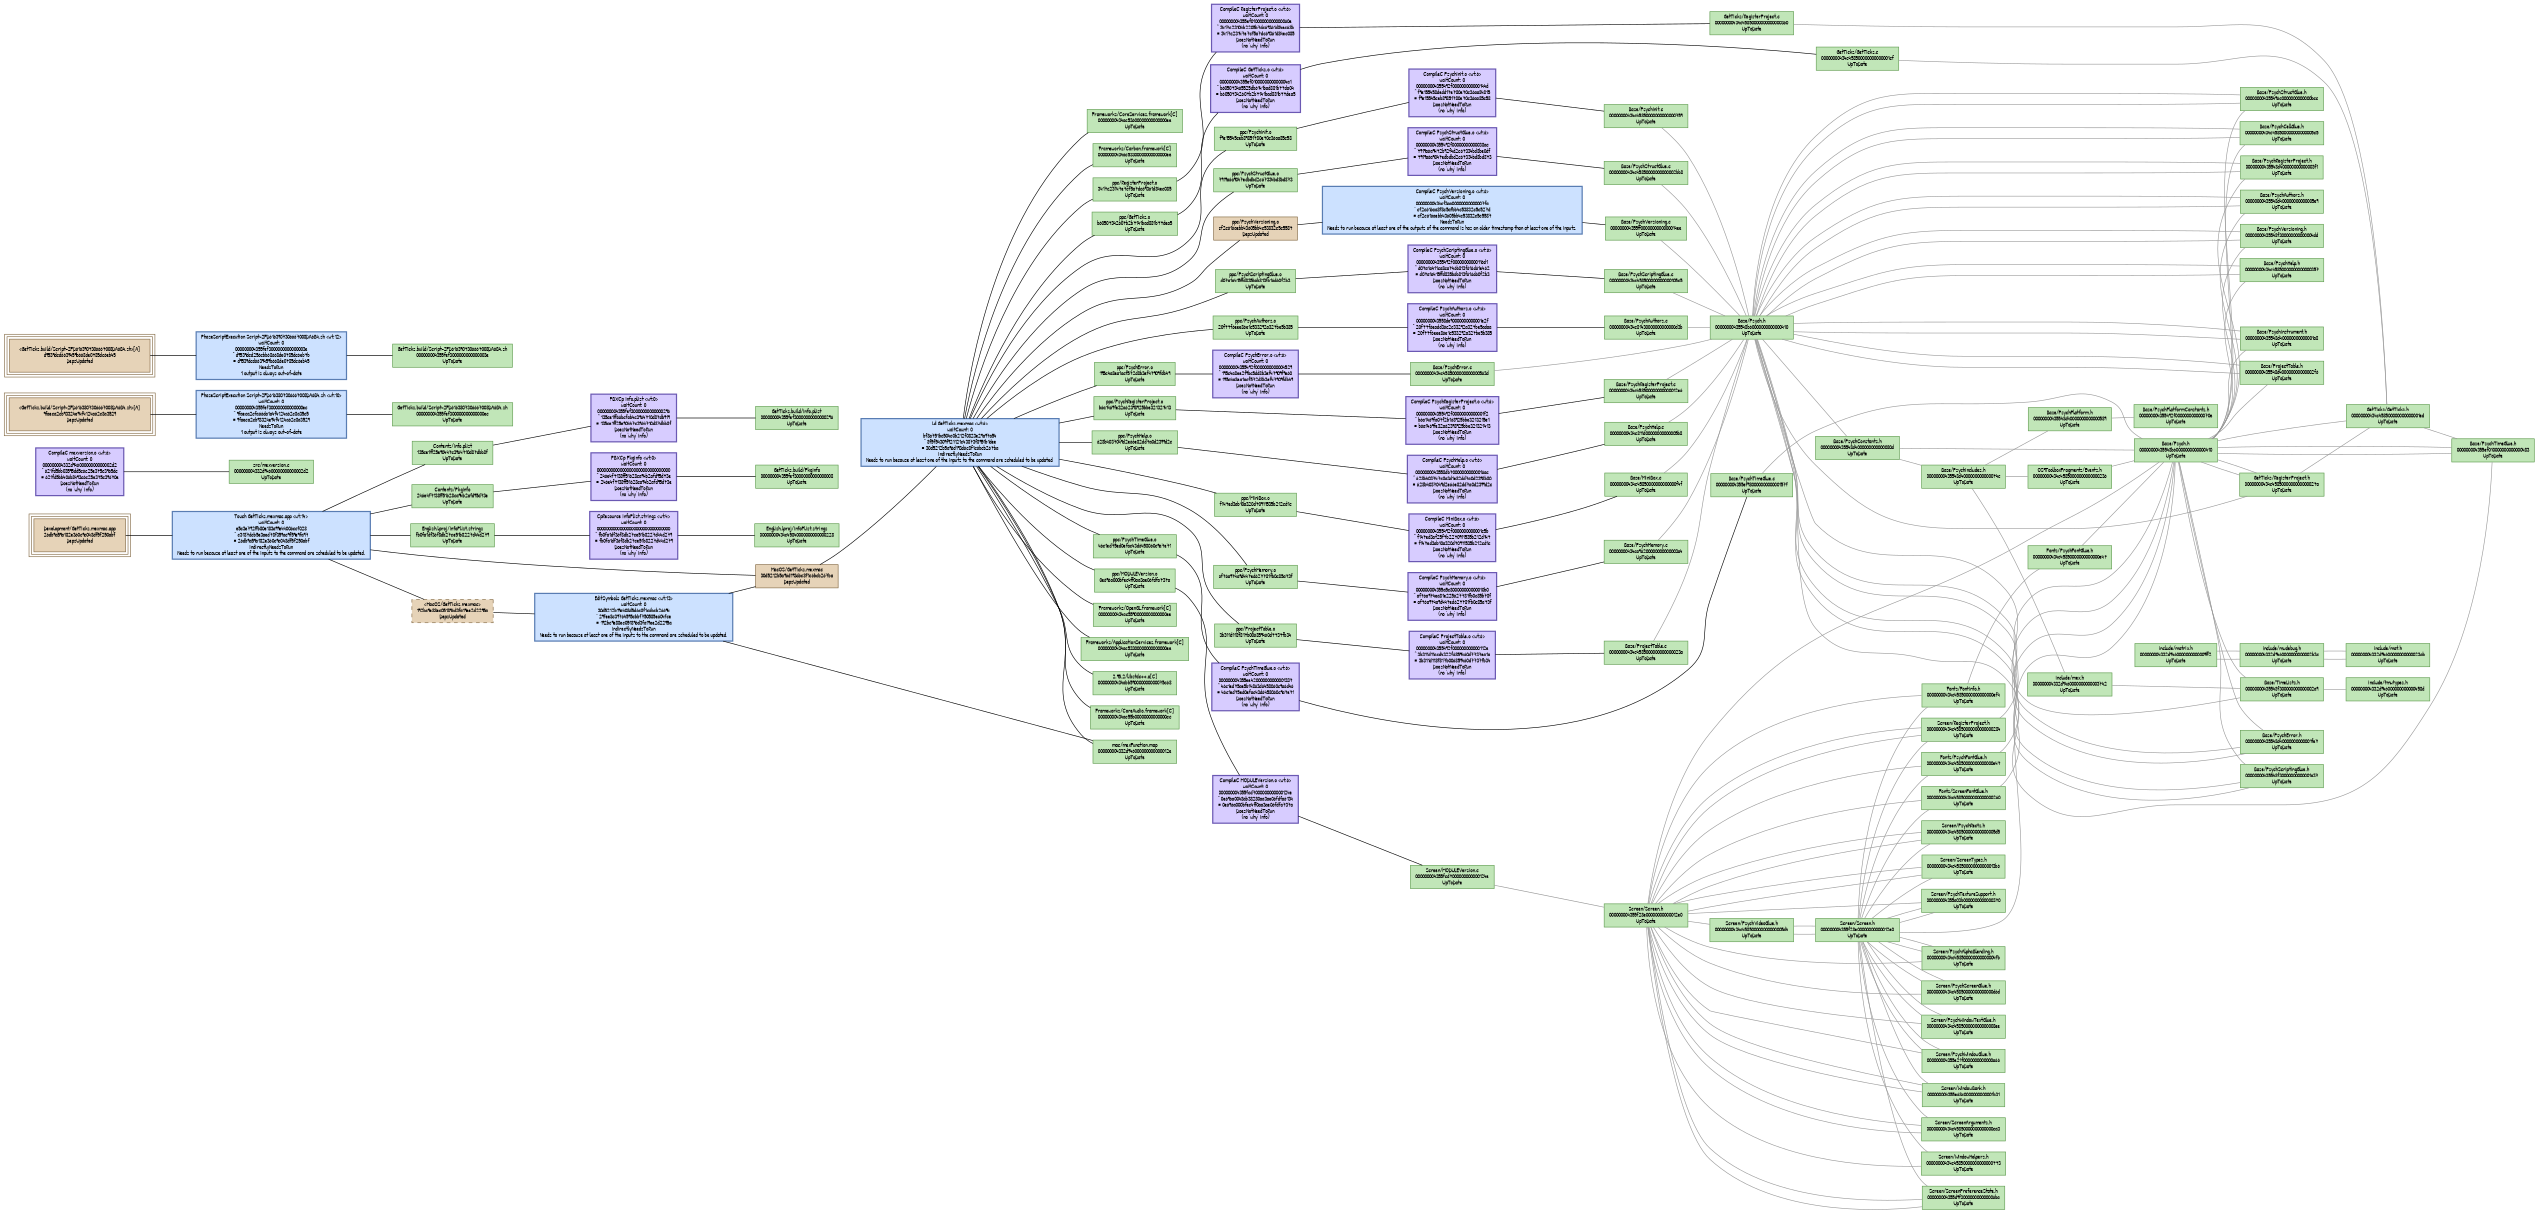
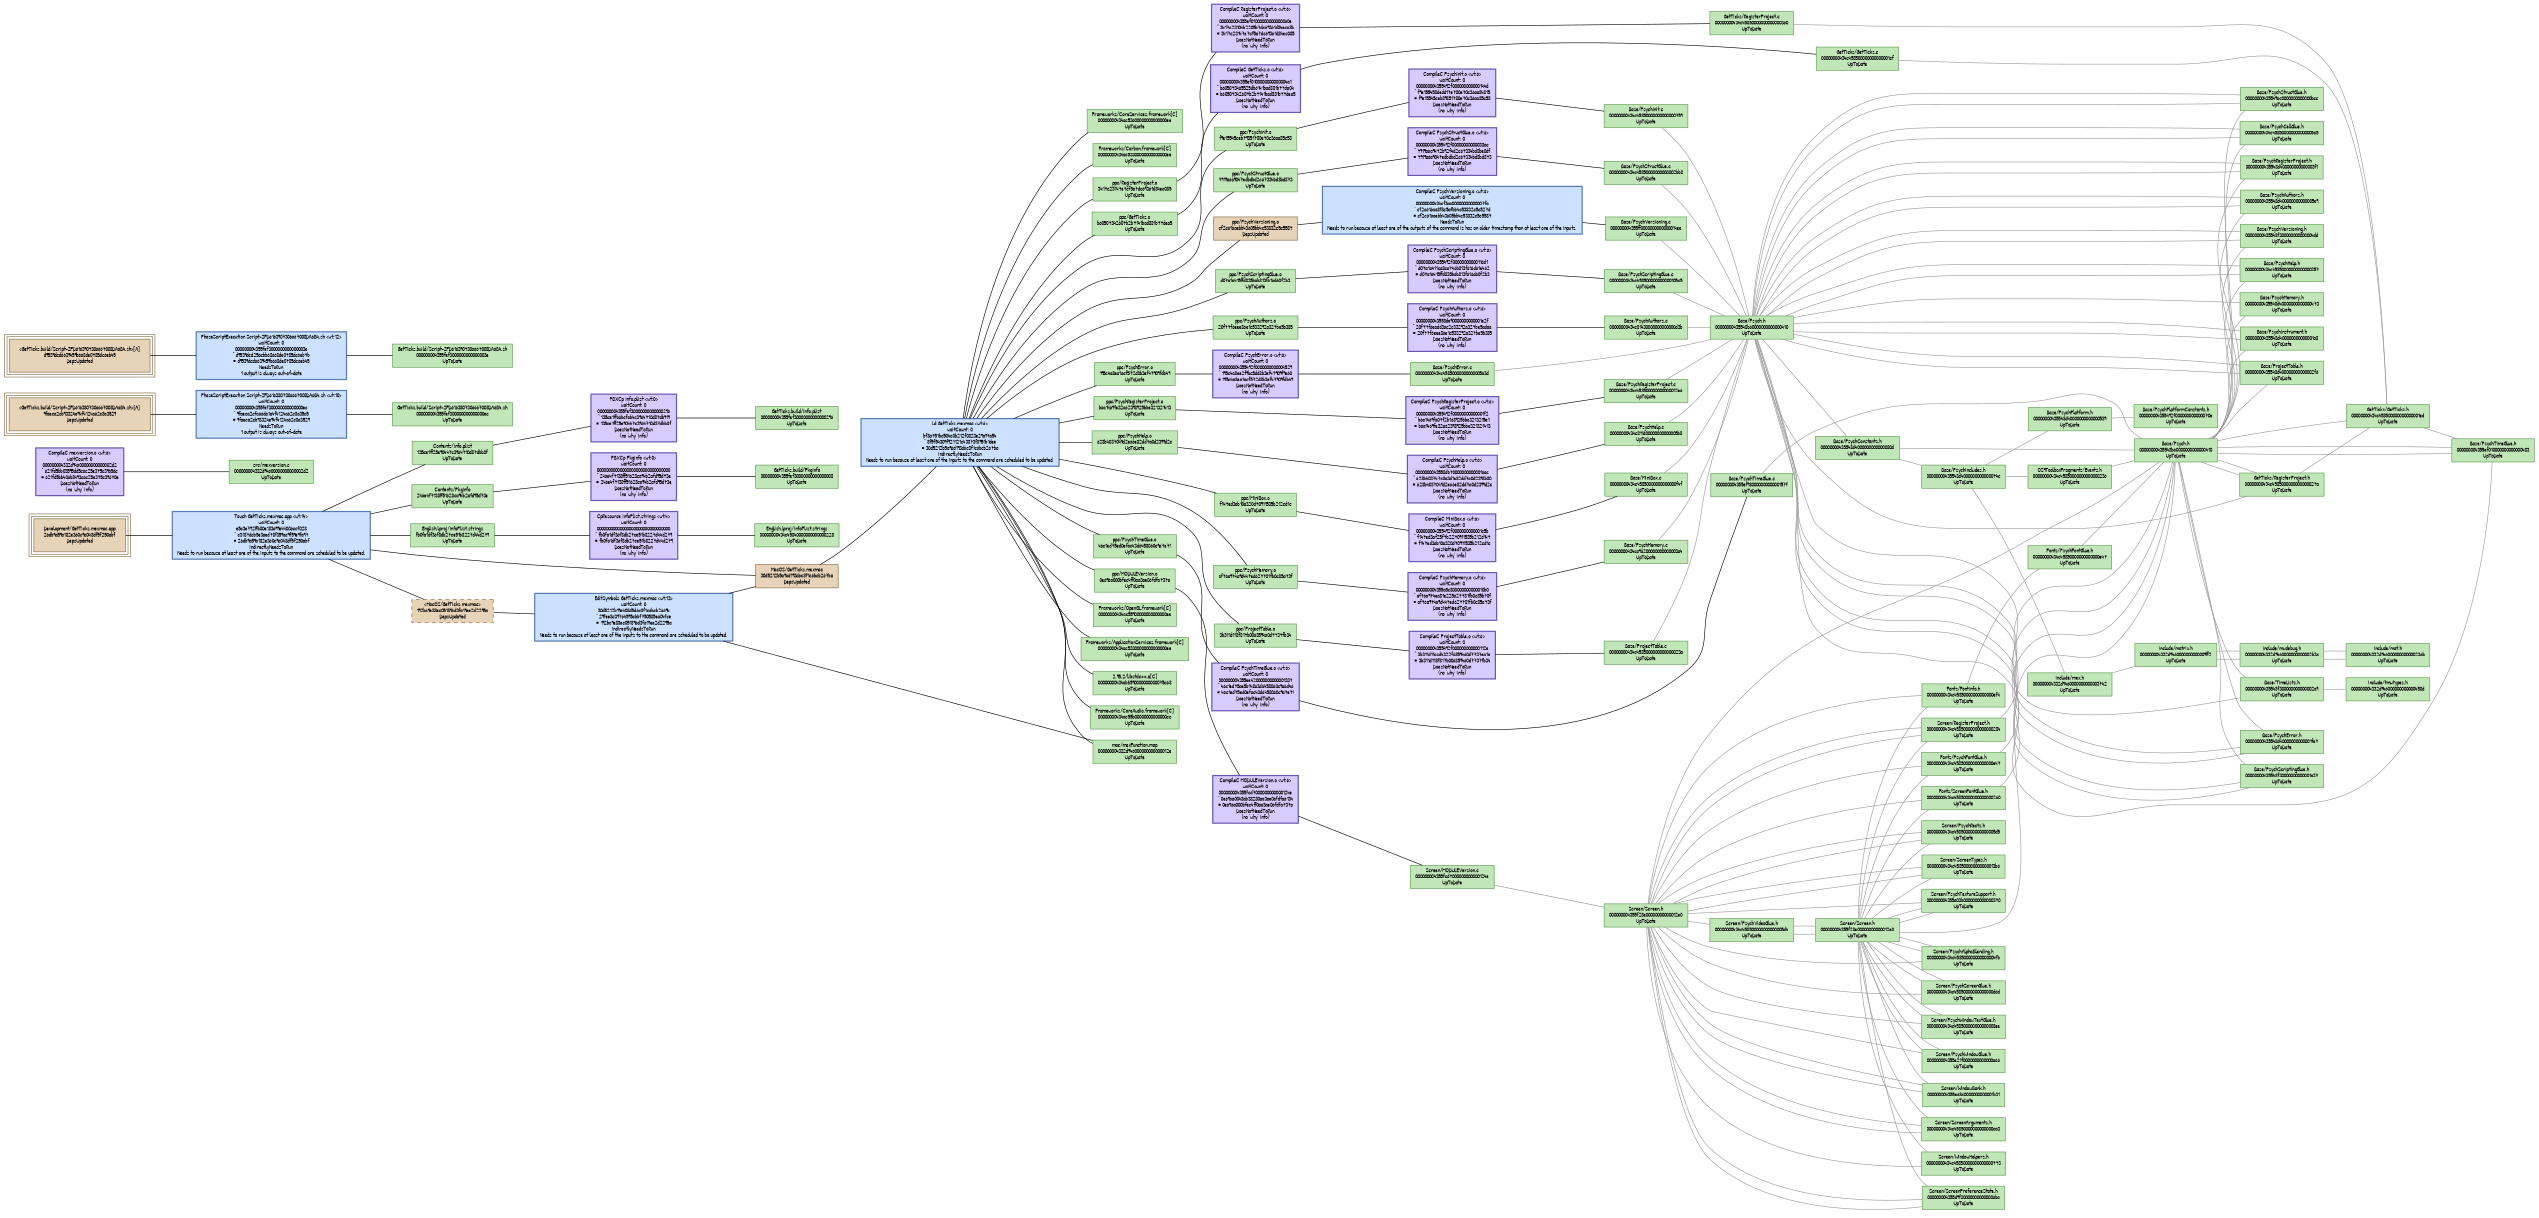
node "ppc/PsychInit.o f9e15545ceb89851780e70c36aa85c58 UpToDate": label "ppc/PsychInit.o f9e15545ceb89851780e70c36aa85c58 UpToDate" -> "ppc/PsychInit.o f9e15545ceb79851780e70c36aa85c58 UpToDate"
node "Base/PsychMemory.h 00000000435548d40000000000000473 UpToDate": added
edge "include/mex.h 000000004332d9460000000000003742 UpToDate" -- "Base/TimeLists.h 00000000435548f300000000000002a9 UpToDate": now "include/mex.h 000000004332d9460000000000003742 UpToDate" -- "include/matrix.h 000000004332d9460000000000009ff2 UpToDate"
